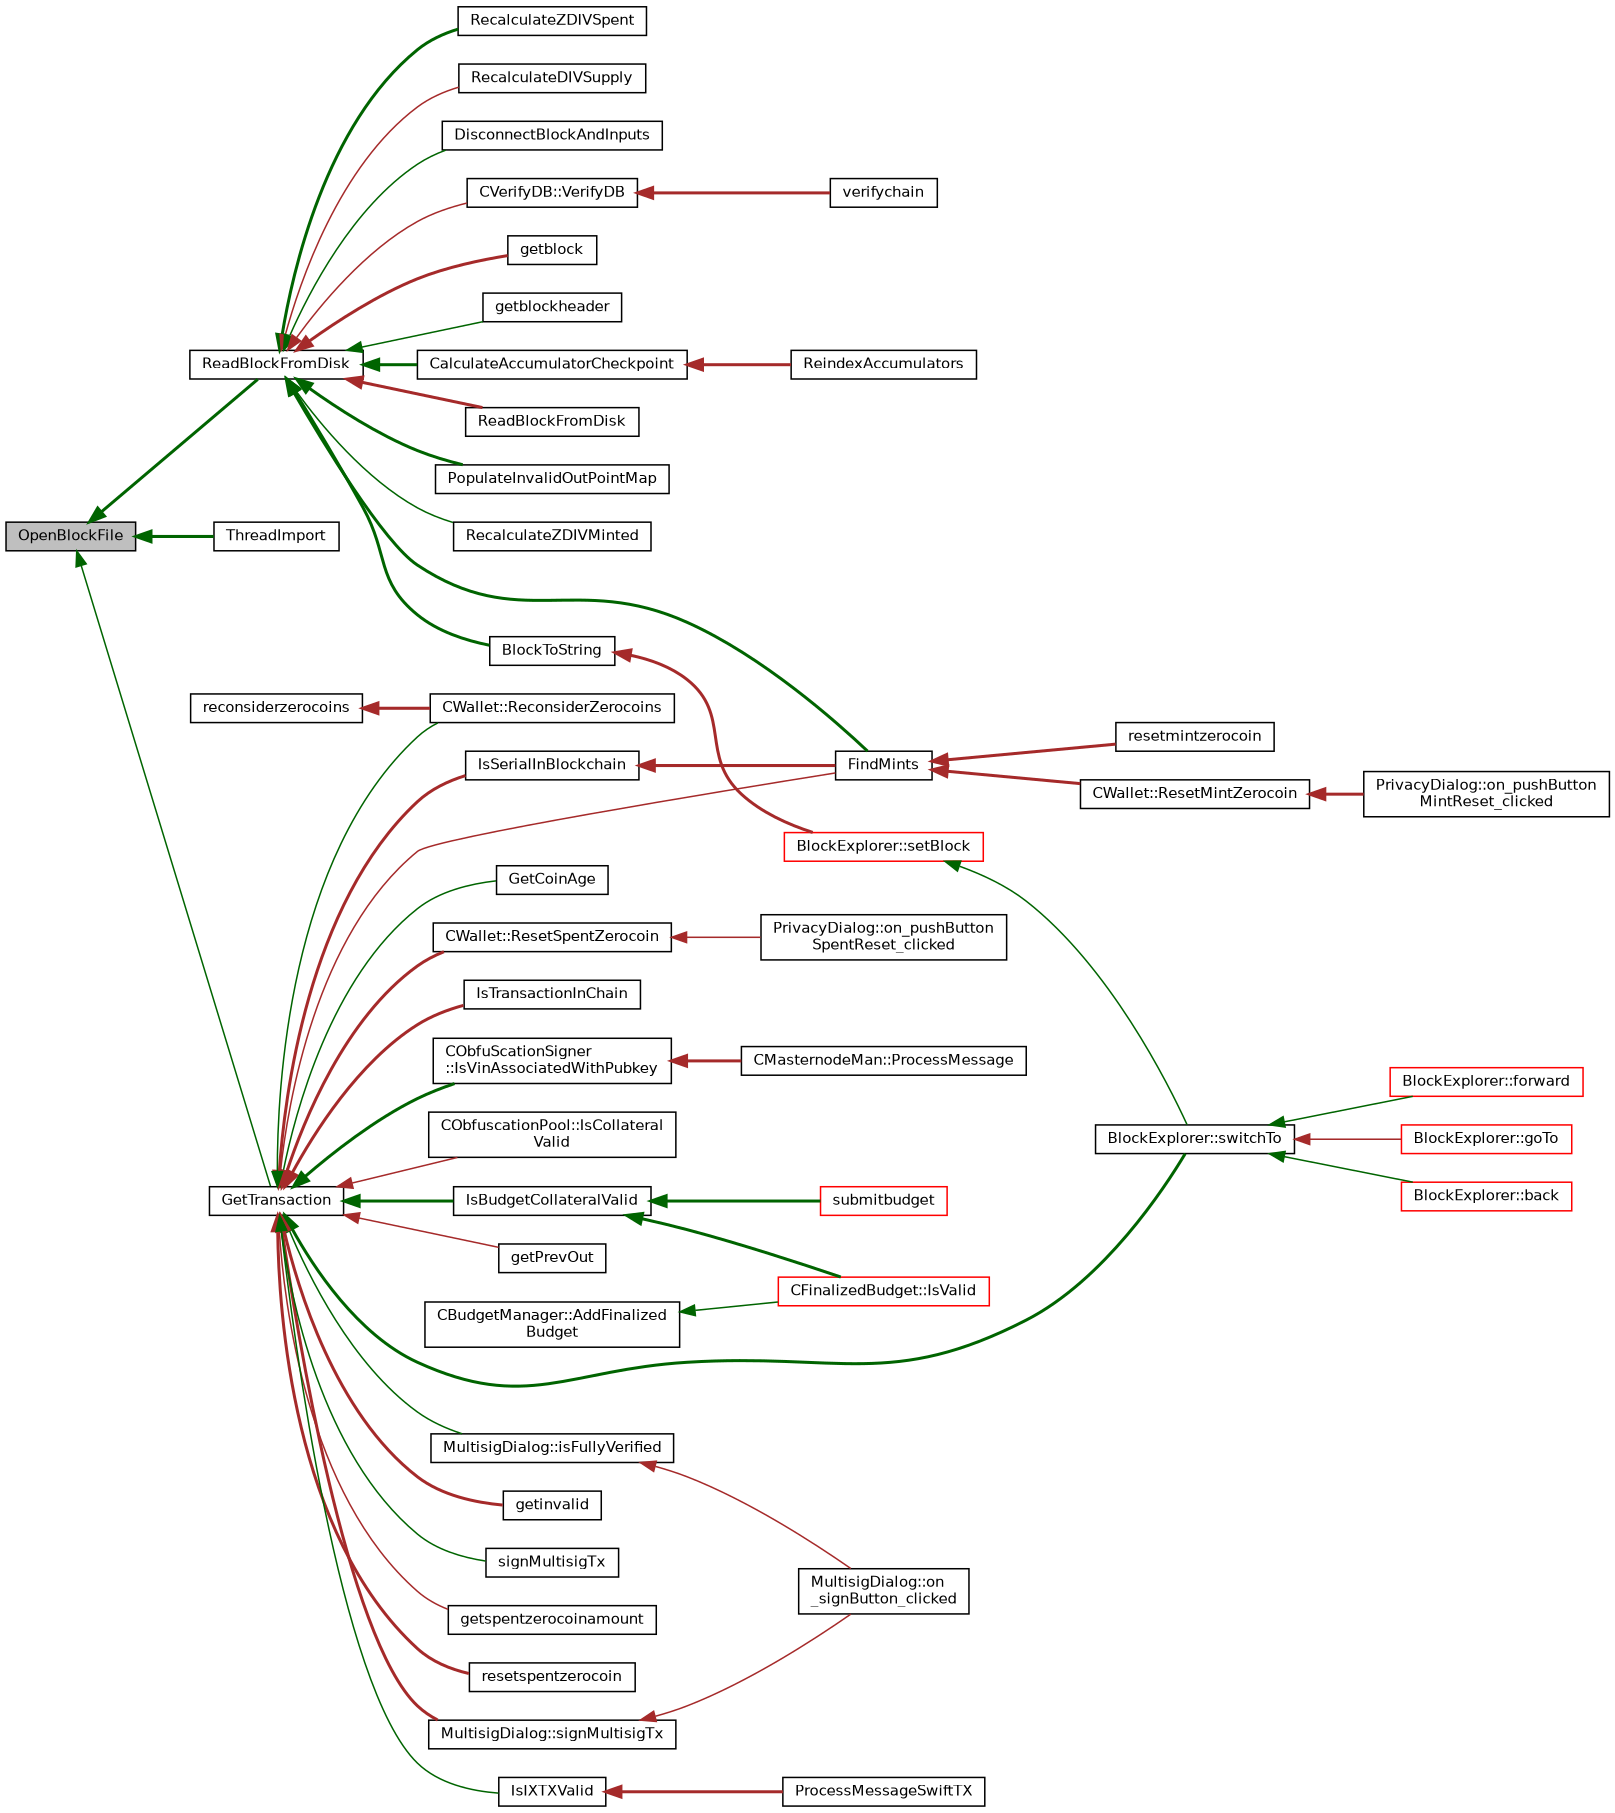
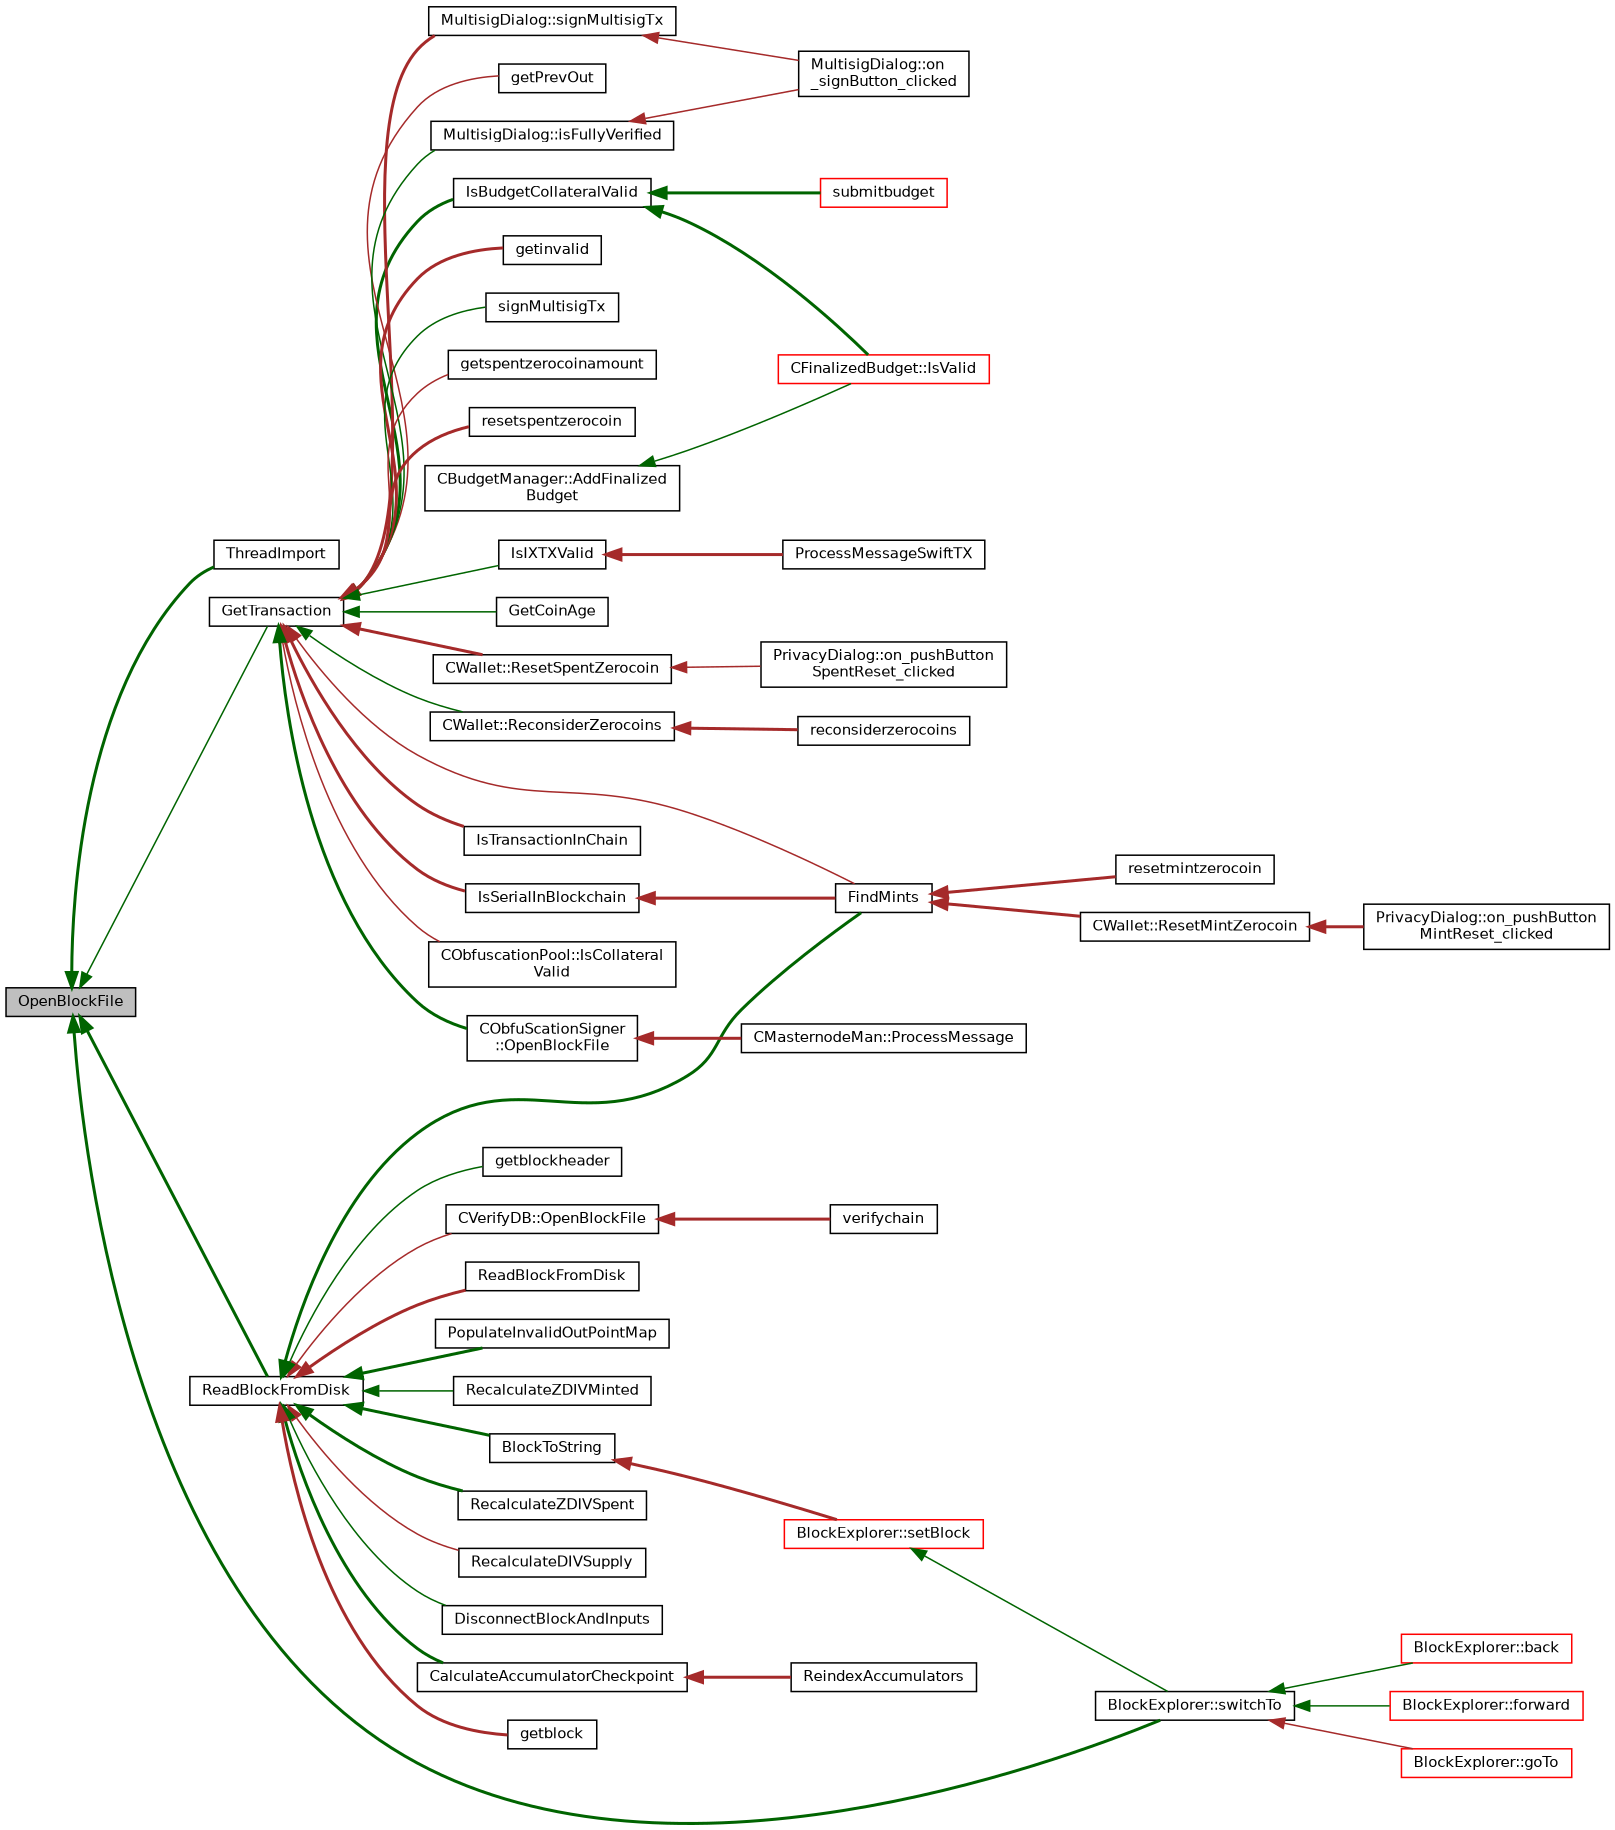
node "CVerifyDB::VerifyDB": label "CVerifyDB::VerifyDB" -> "CVerifyDB::OpenBlockFile"
edge "CWallet::ReconsiderZerocoins" -> "reconsiderzerocoins": reversed
node "CObfuScationSigner ::IsVinAssociatedWithPubkey": label "CObfuScationSigner ::IsVinAssociatedWithPubkey" -> "CObfuScationSigner ::OpenBlockFile"
edge "BlockExplorer::switchTo" -> "GetTransaction": now "BlockExplorer::switchTo" -> "OpenBlockFile"
